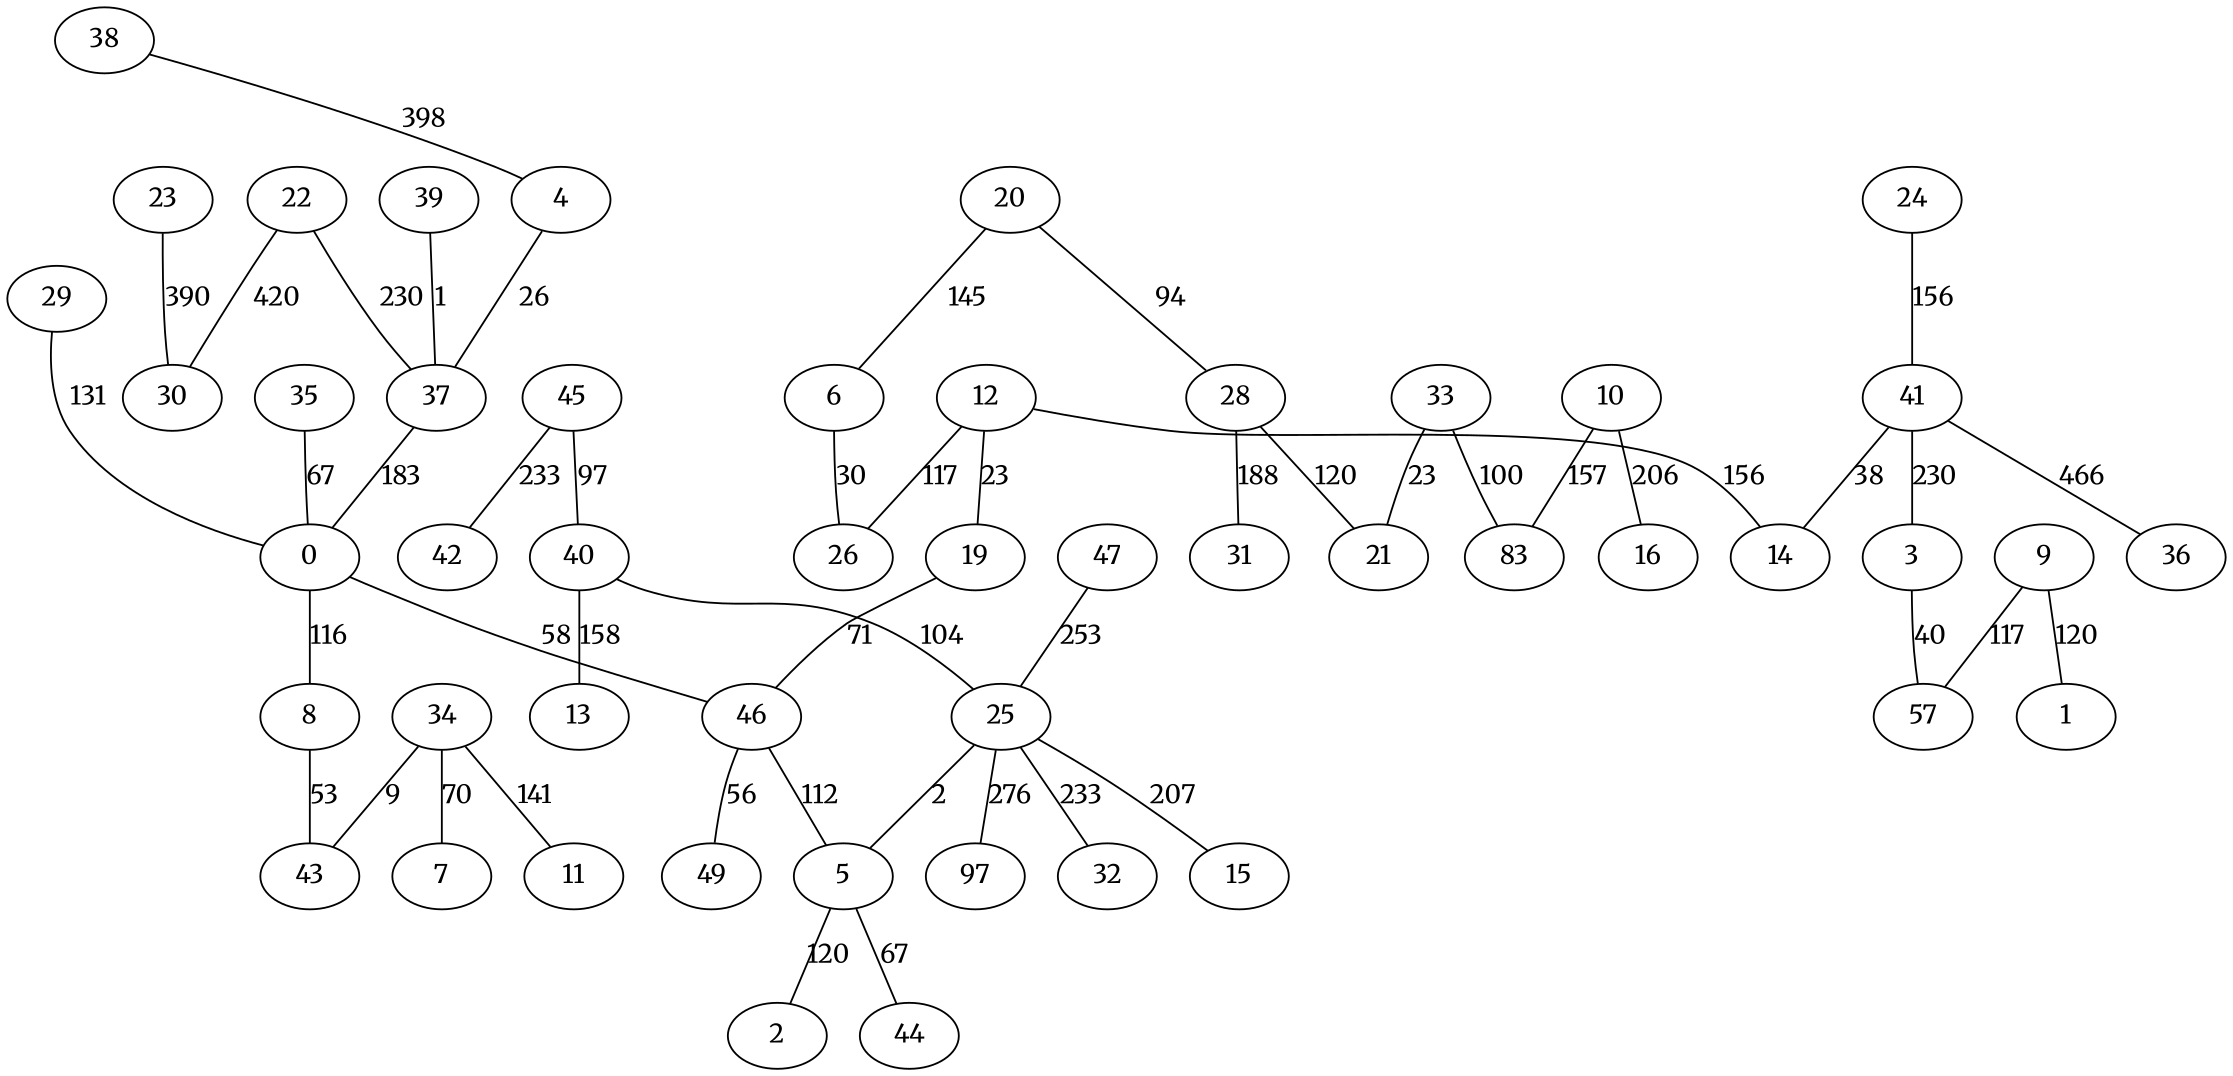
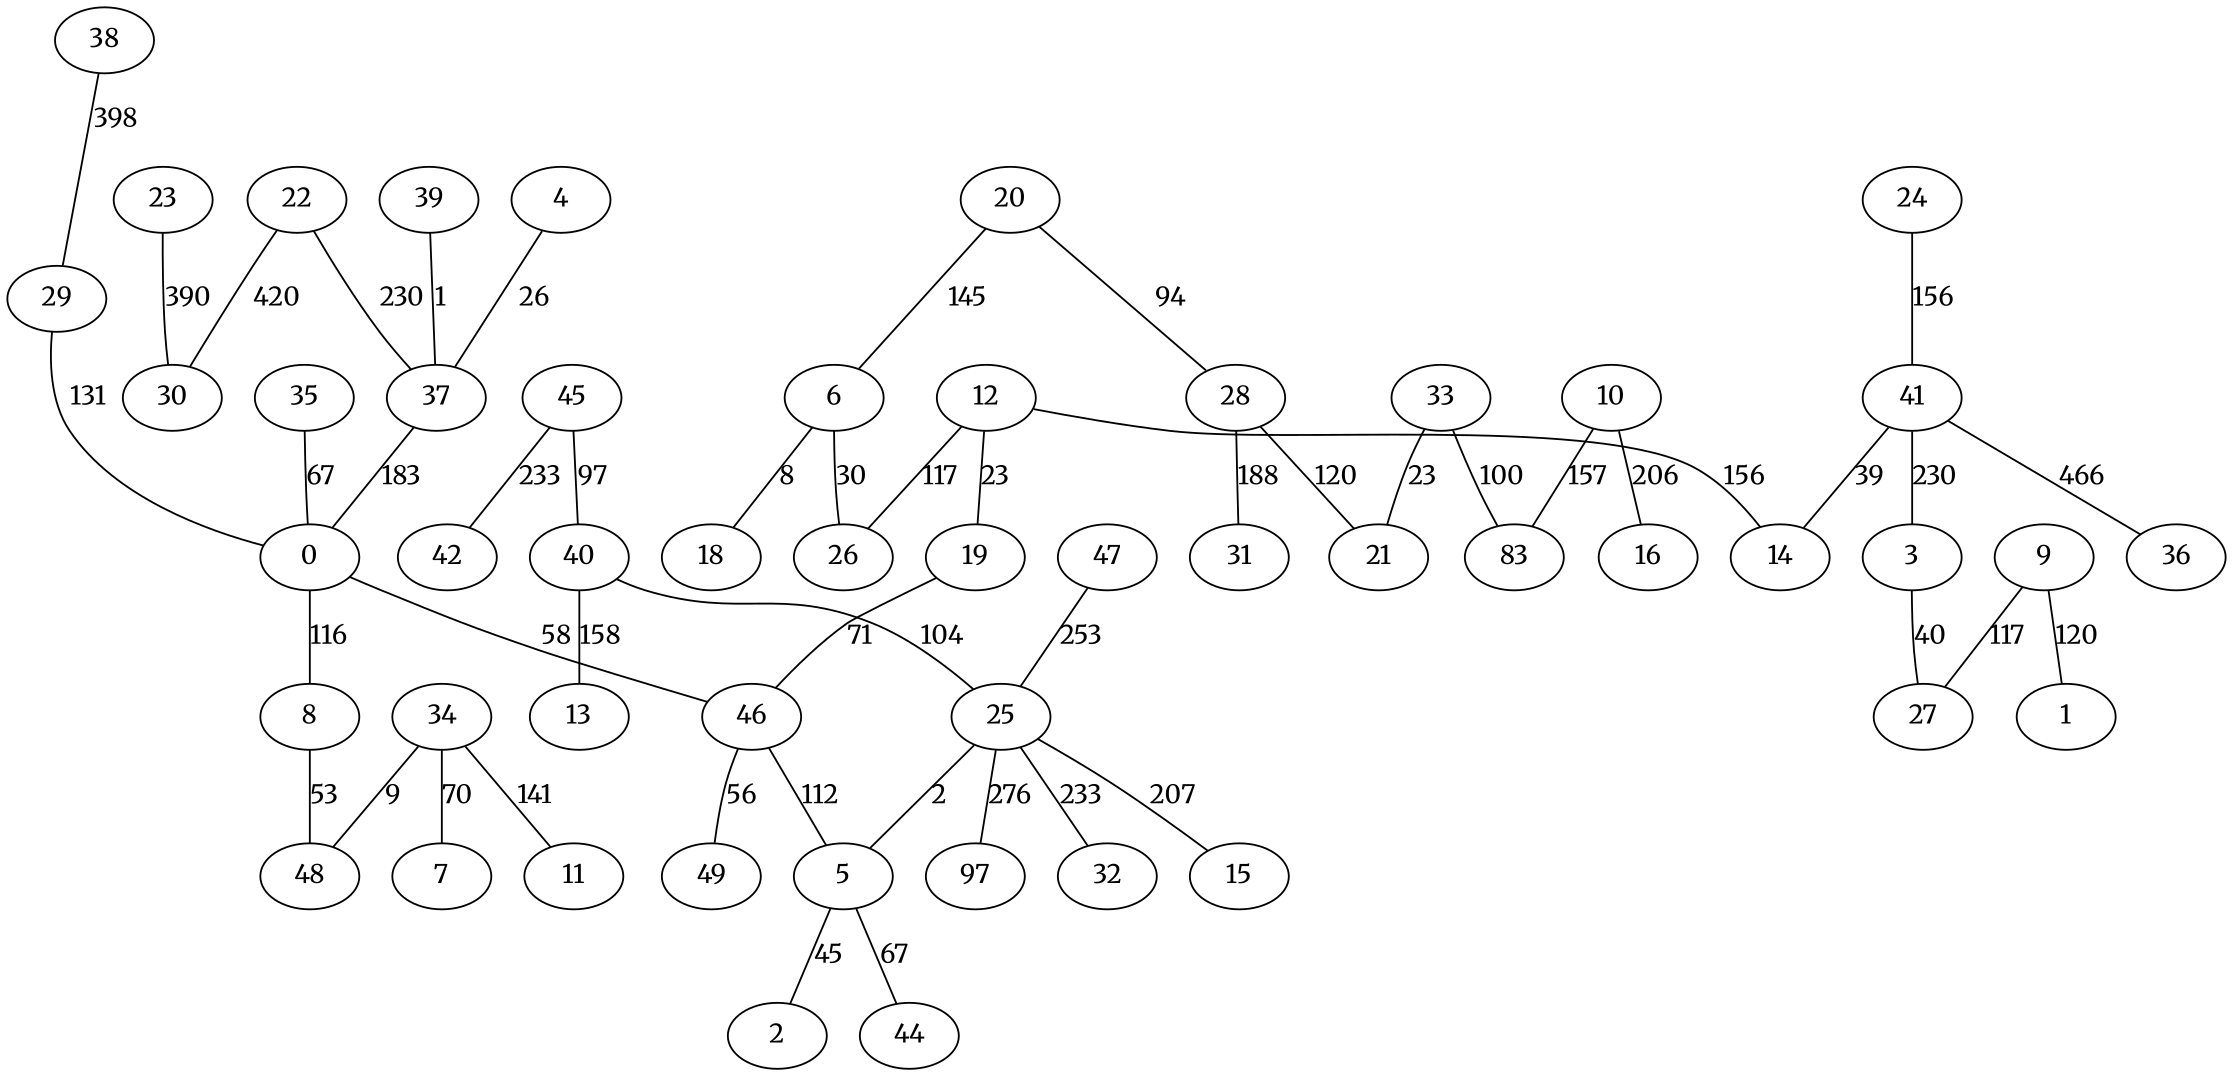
edge "38" -- "4": now "38" -- "29"
edge "41" -- "14": label "38" -> "39"
node "18": added
node "57": label "57" -> "27"
node "43": label "43" -> "48"
edge "5" -- "2": label "120" -> "45"
